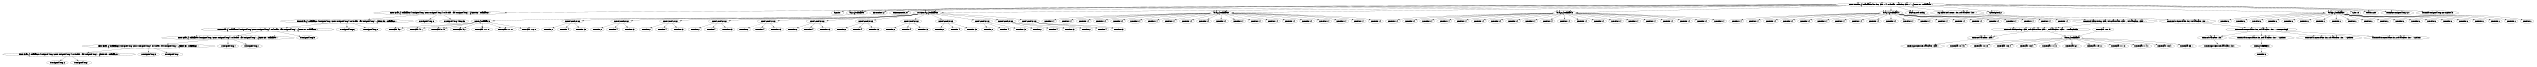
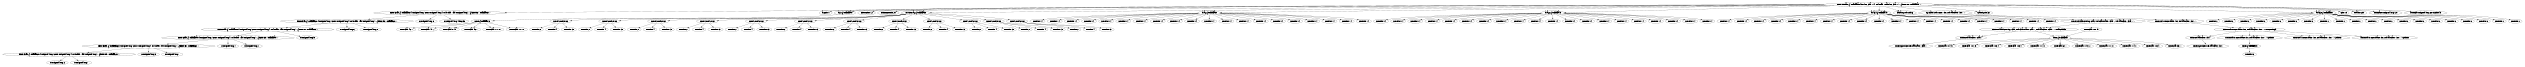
node "None:char 116 't'": removed
